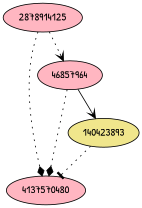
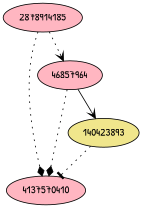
node "2878914125": label "2878914125" -> "2878914185"
node "4137570480": label "4137570480" -> "4137570410"
